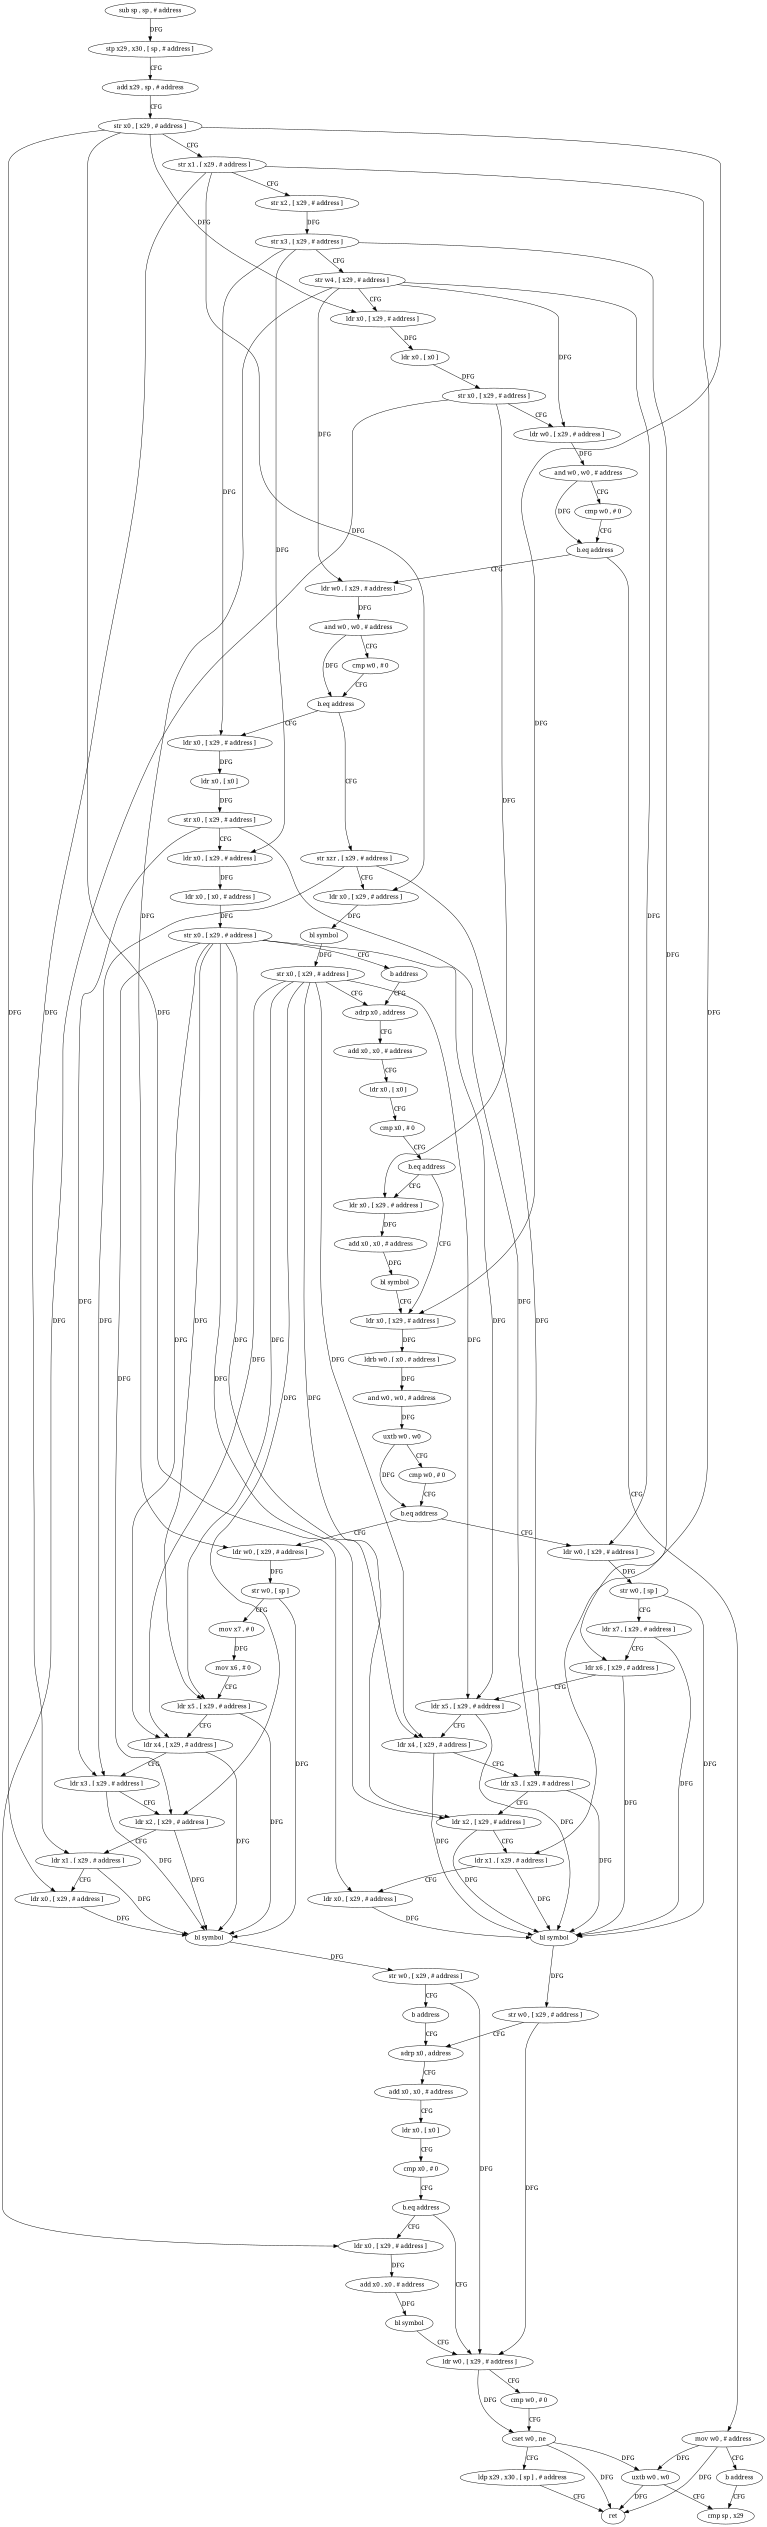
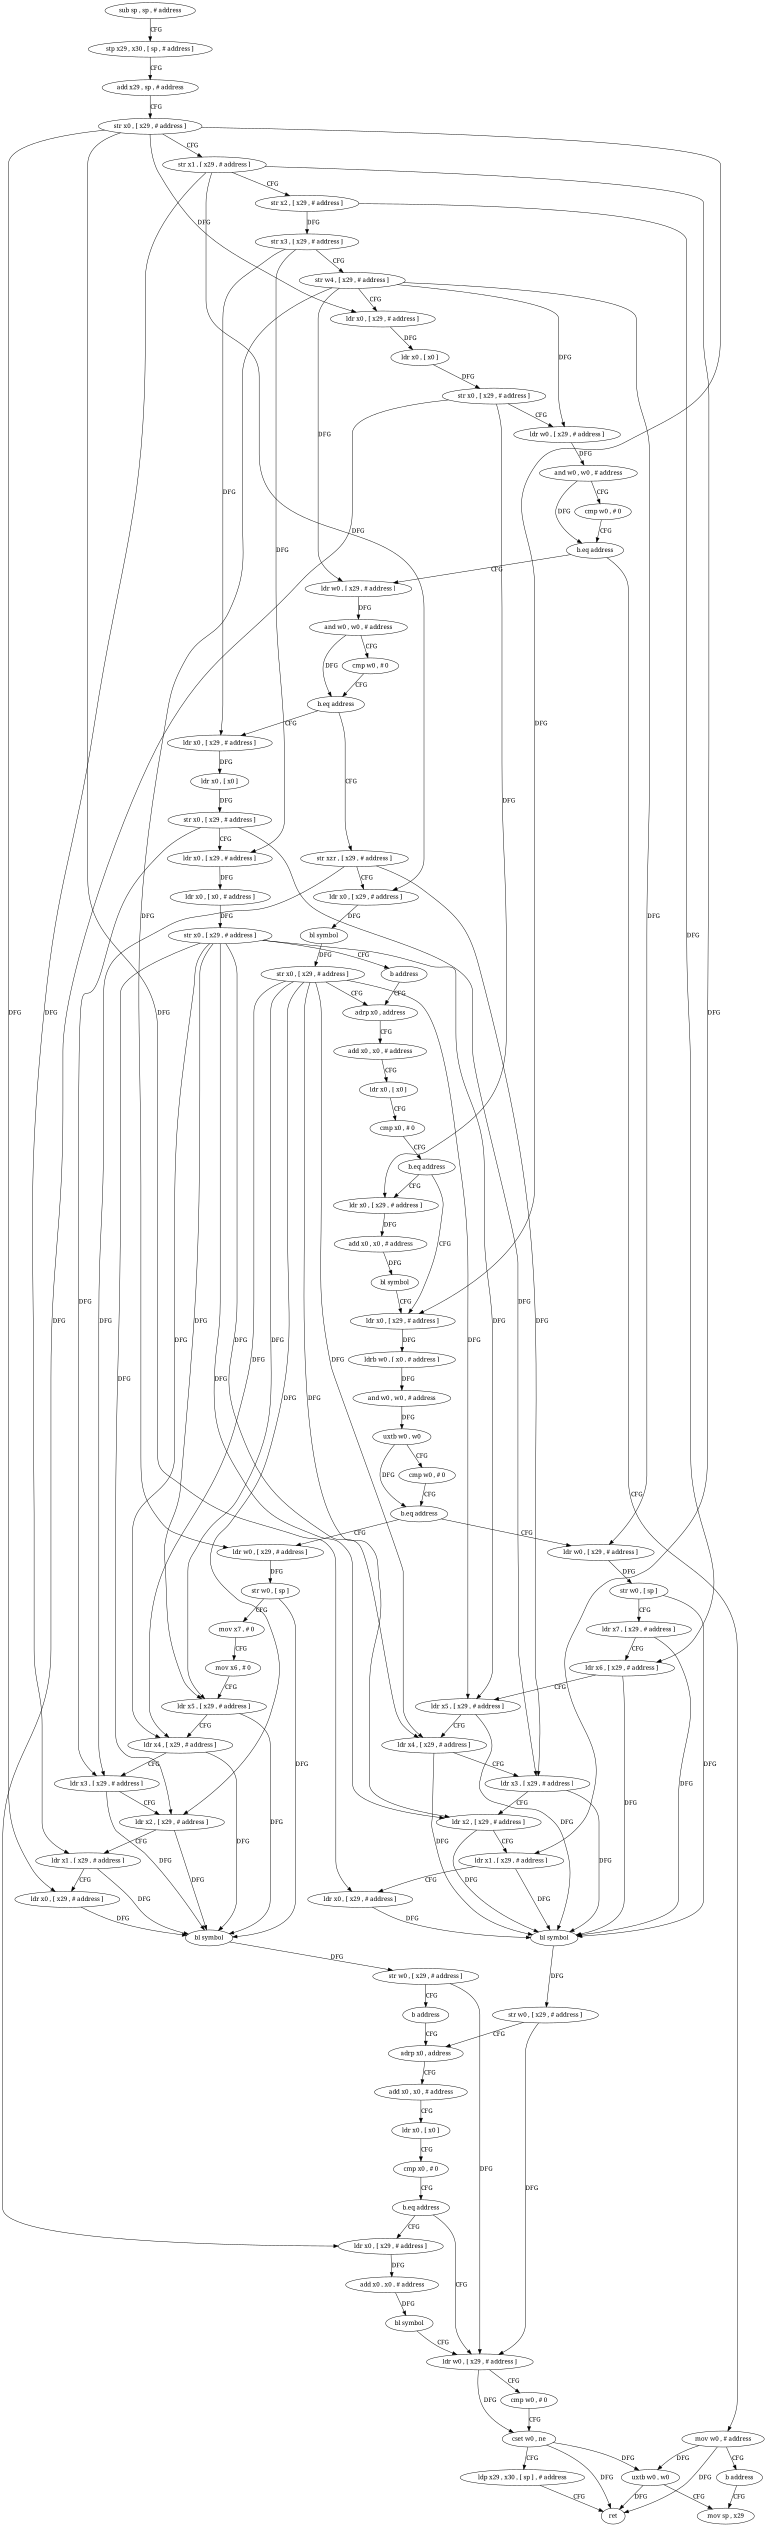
edge "sub sp , sp , # address" -> "stp x29 , x30 , [ sp , # address ]": label "DFG" -> "CFG"
edge "str x3 , [ x29 , # address ]" -> "ldr x6 , [ x29 , # address ]": now "str x2 , [ x29 , # address ]" -> "ldr x6 , [ x29 , # address ]"
edge "mov x7 , # 0" -> "mov x6 , # 0": label "DFG" -> "CFG"
node "cmp sp , x29": label "cmp sp , x29" -> "mov sp , x29"
